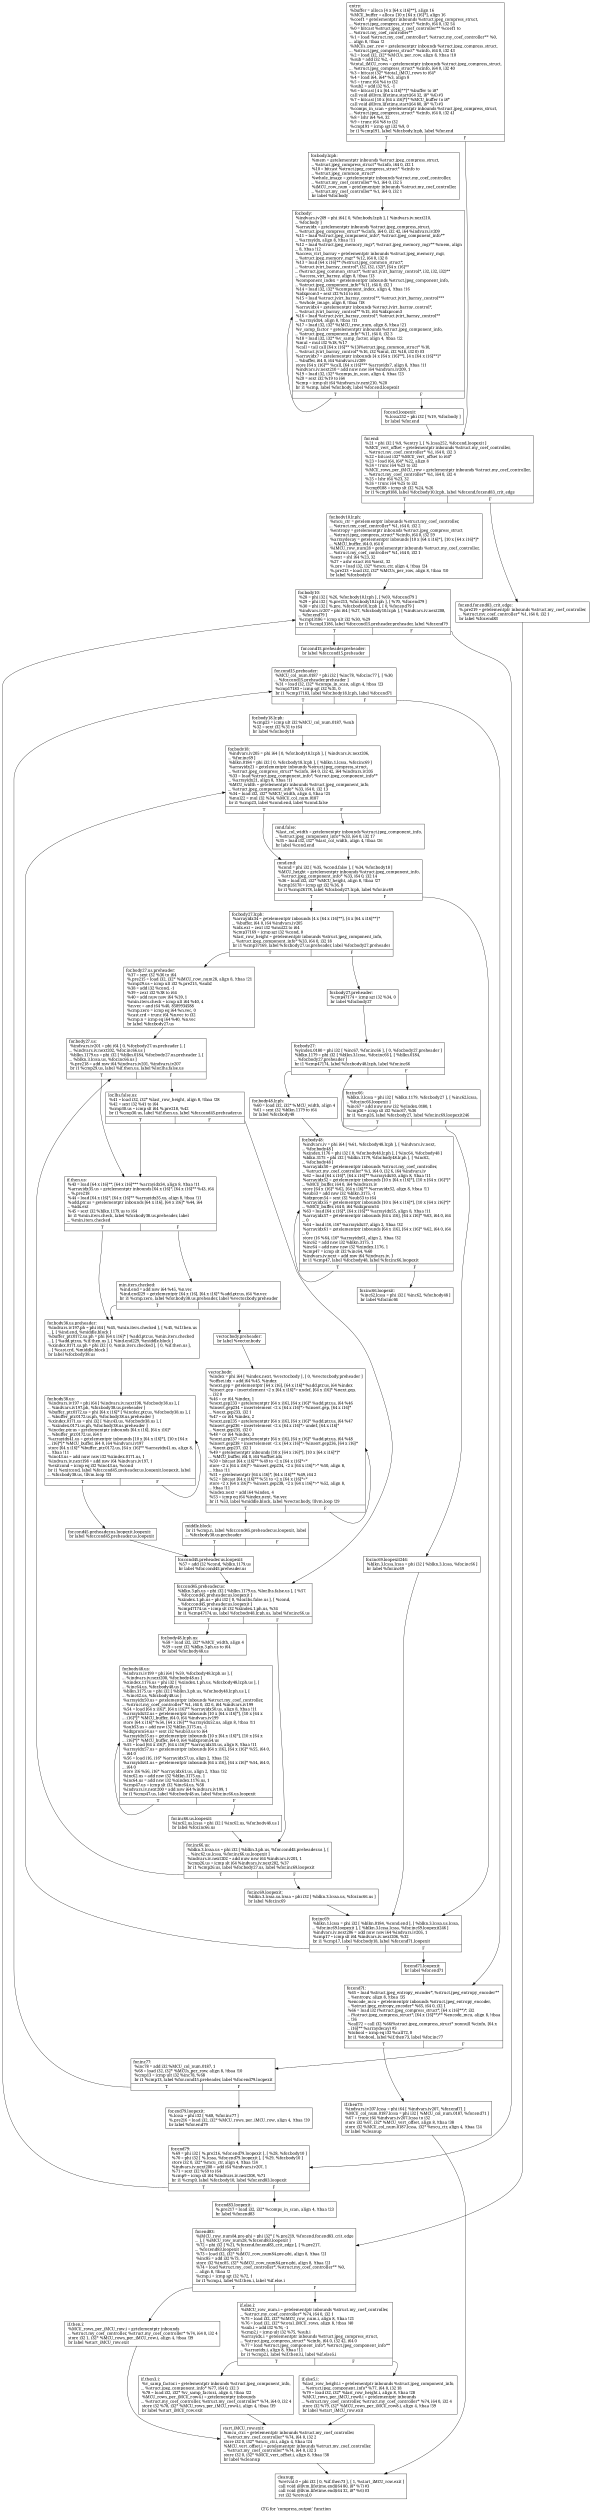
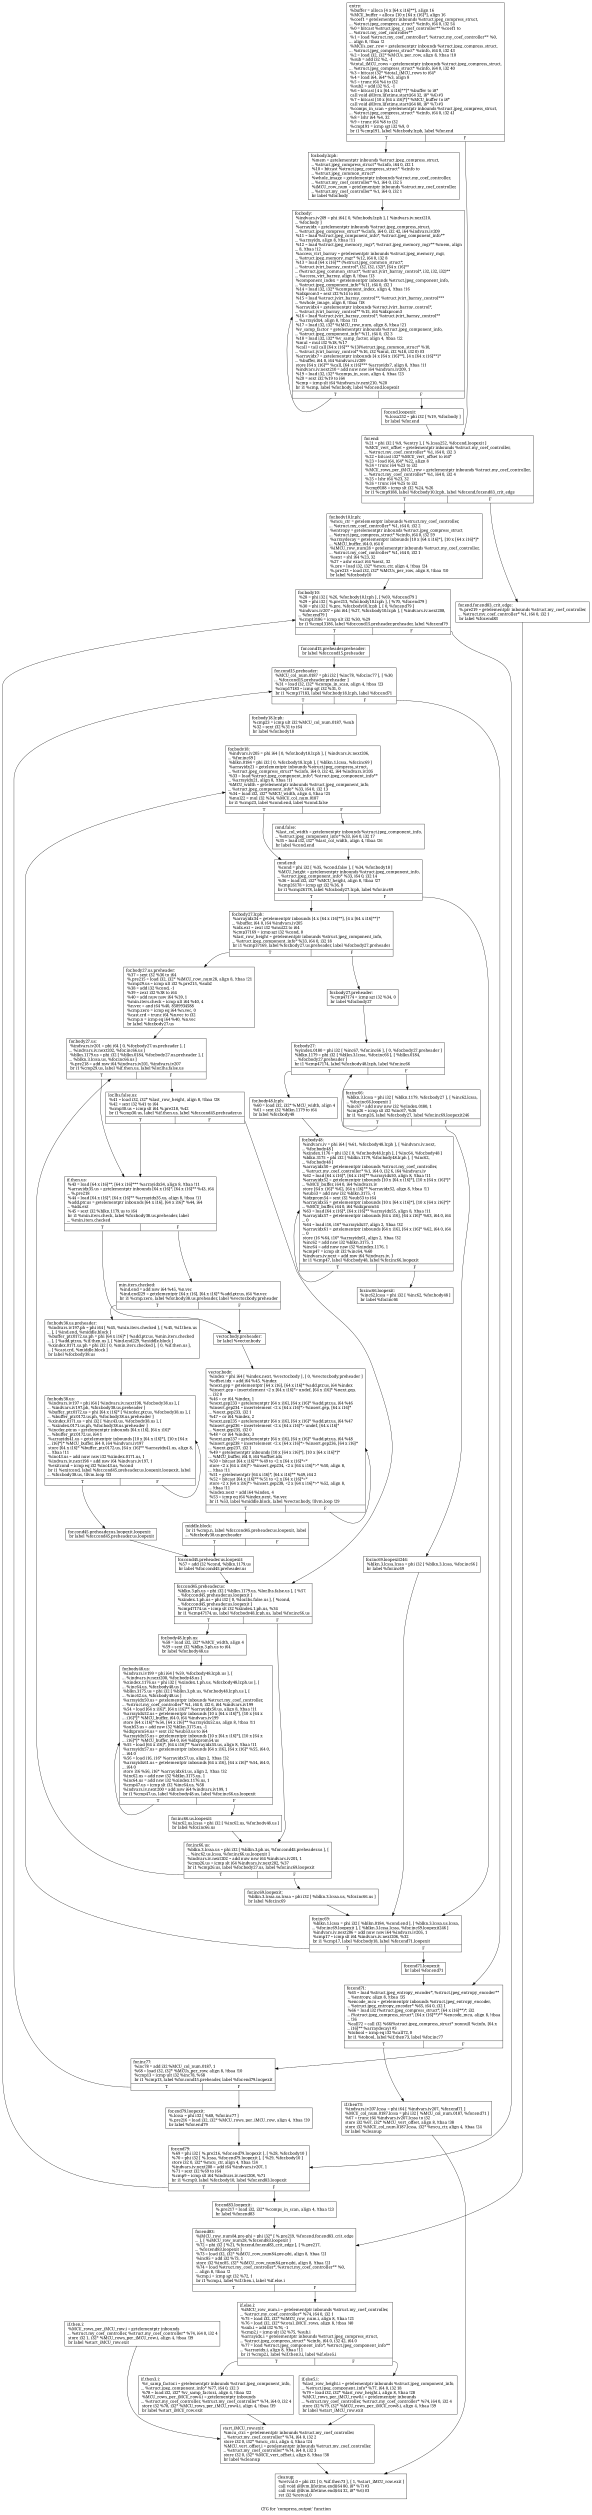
edge "for.body18.lr.ph:" -> "for.body18:": removed
edge "if.then.us:" -> "for.body38.us.preheader:": now "if.then.us:" -> "vector.body.preheader:"
edge "for.end83:" -> "if.then.i:": removed
